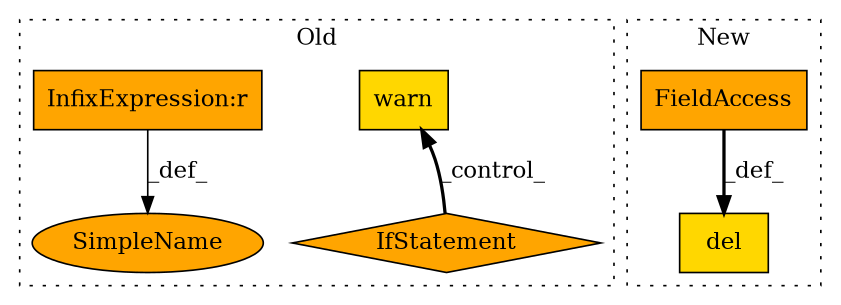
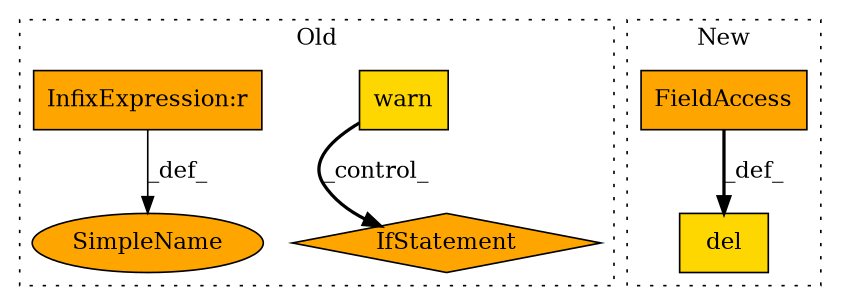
edge "IfStatement" -> "warn": reversed
